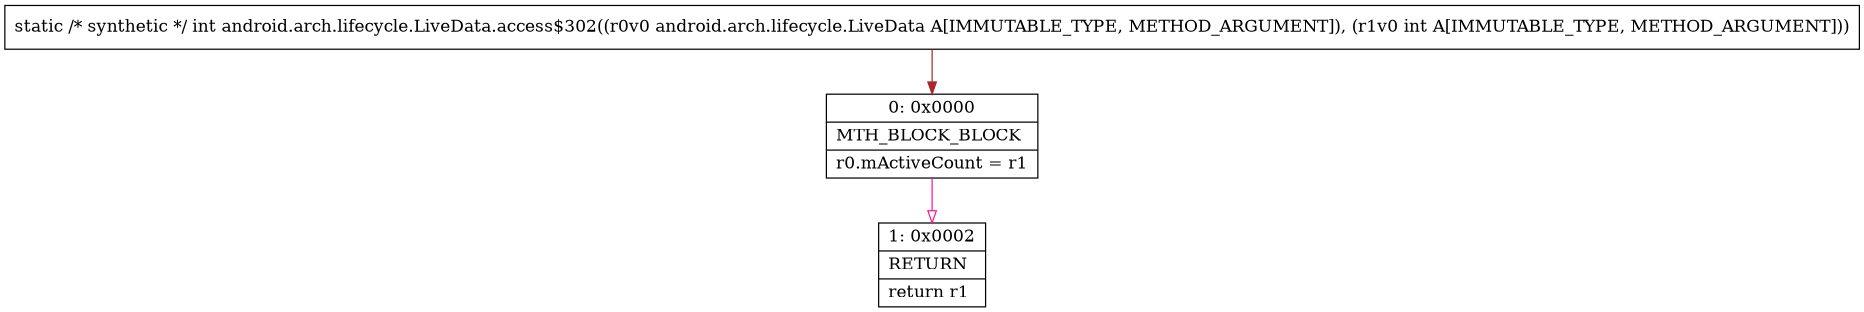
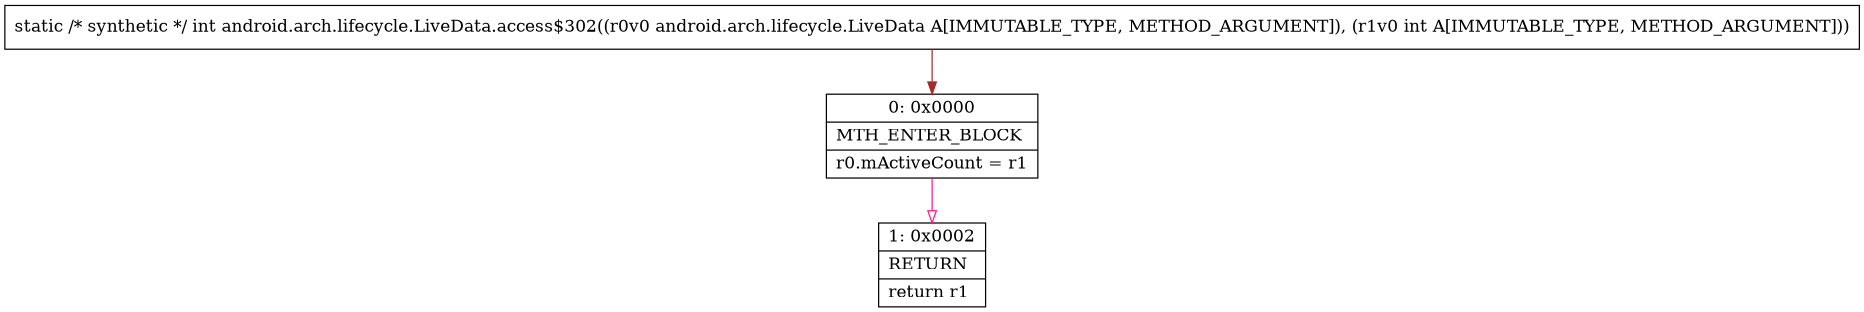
node "0: 0x0000": text "MTH_BLOCK_BLOCK" -> "MTH_ENTER_BLOCK"
